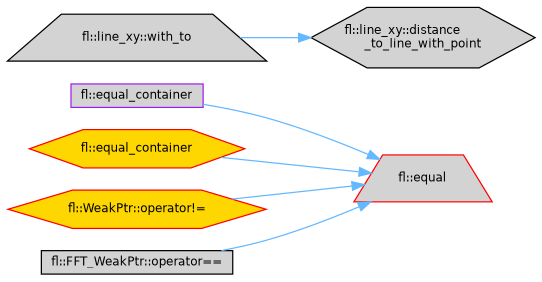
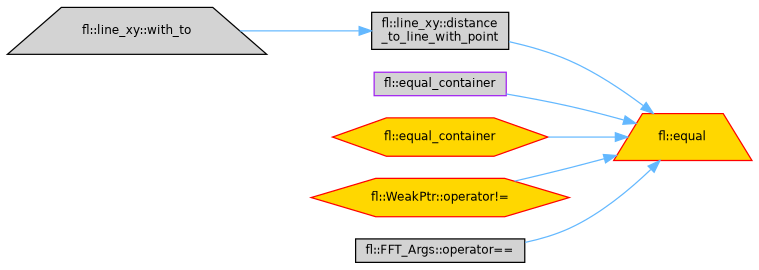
node "fl::line_xy::distance _to_line_with_point": shape hexagon -> box
edge "fl::line_xy::distance _to_line_with_point" -> "fl::equal": added
node "fl::equal": fillcolor lightgrey -> gold
node "fl::FFT_WeakPtr::operator==": label "fl::FFT_WeakPtr::operator==" -> "fl::FFT_Args::operator=="
